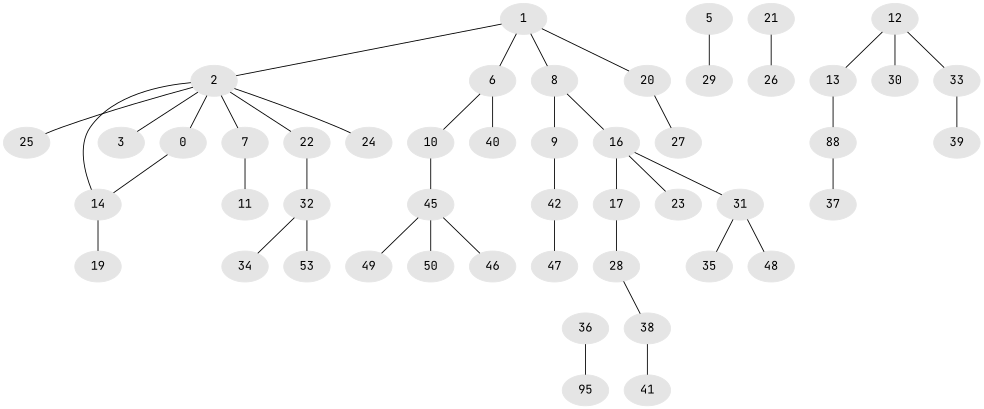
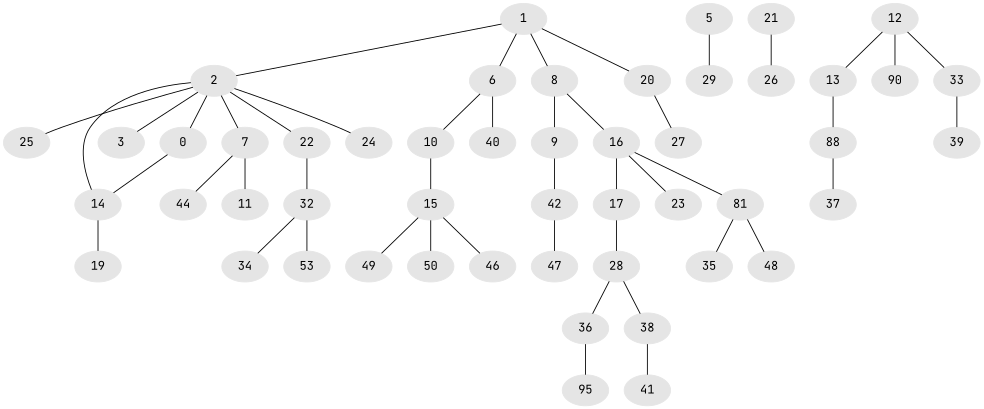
node "30": label "30" -> "90"
node "44": added
node "45": label "45" -> "15"
node "31": label "31" -> "81"
edge "28" -- "36": added
